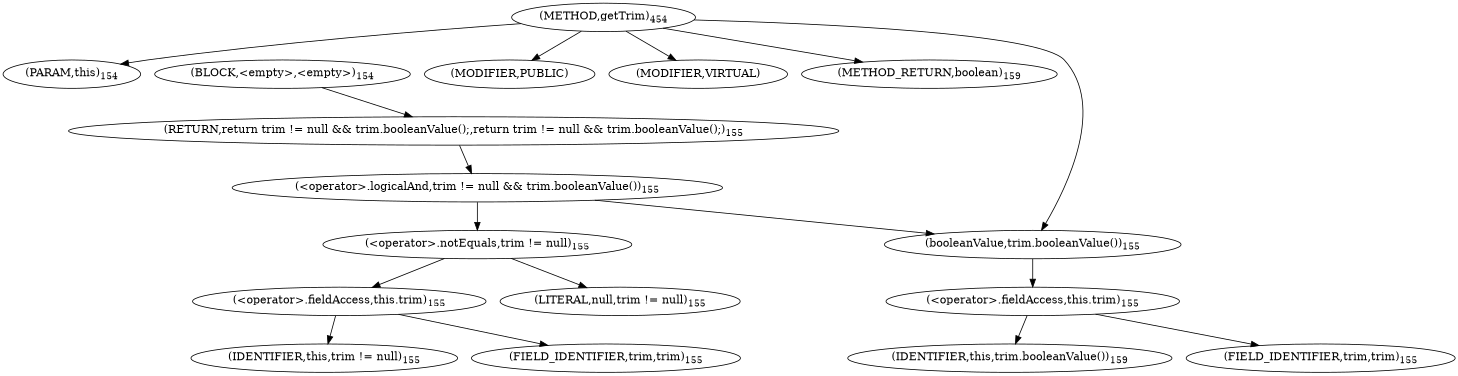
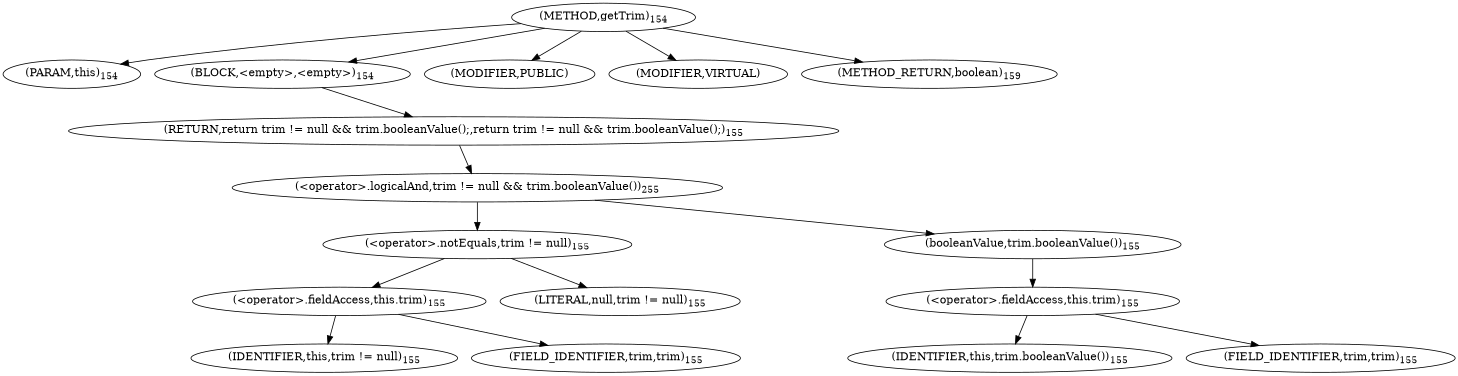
node "(METHOD,getTrim)": text "454" -> "154"
edge "(METHOD,getTrim)" -> "(booleanValue,trim.booleanValue())": now "(METHOD,getTrim)" -> "(BLOCK,<empty>,<empty>)"
node "(<operator>.logicalAnd,trim != null && trim.booleanValue())": text "155" -> "255"
node "(IDENTIFIER,this,trim.booleanValue())": text "159" -> "155"
